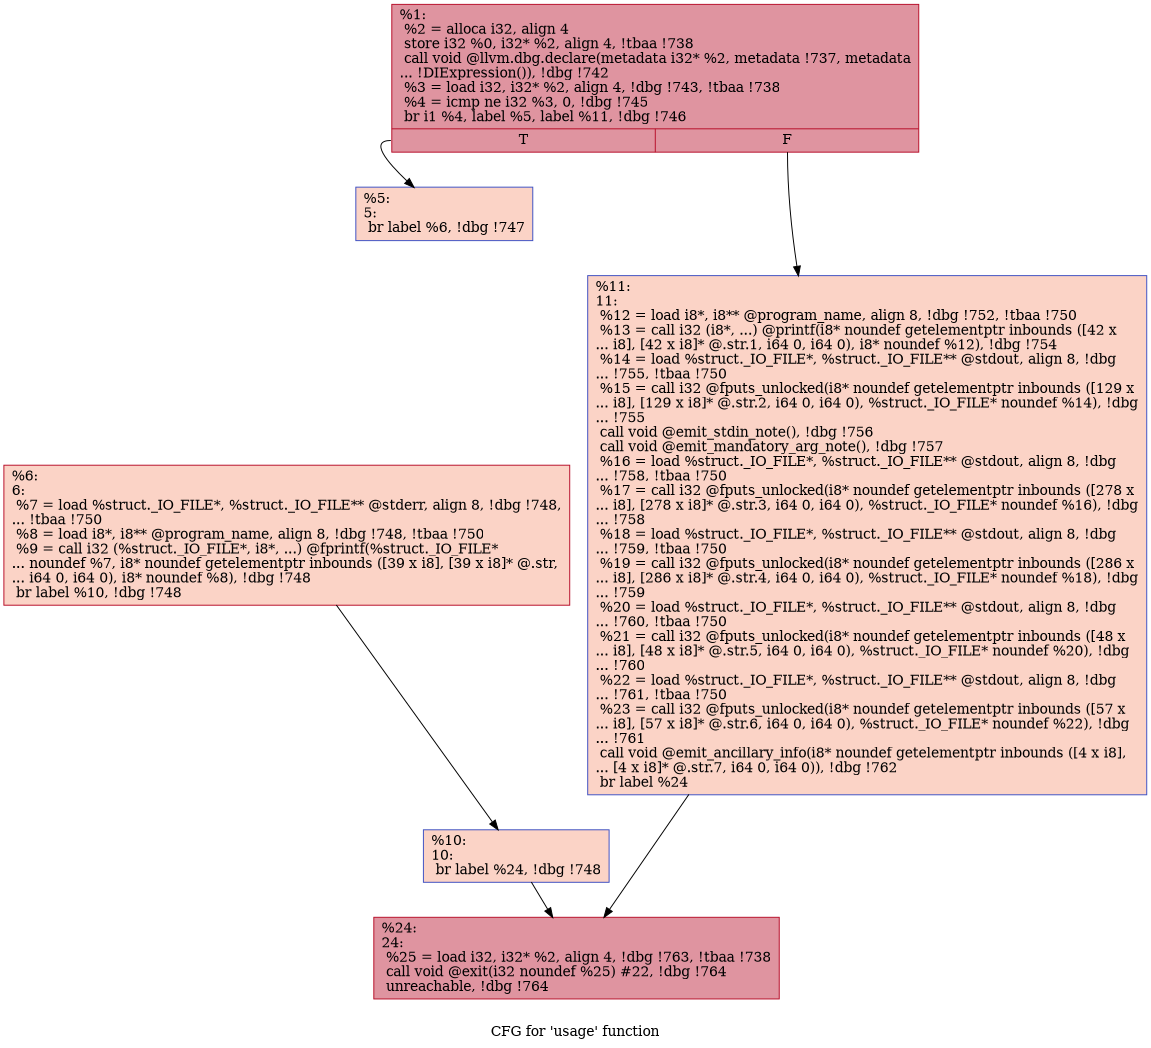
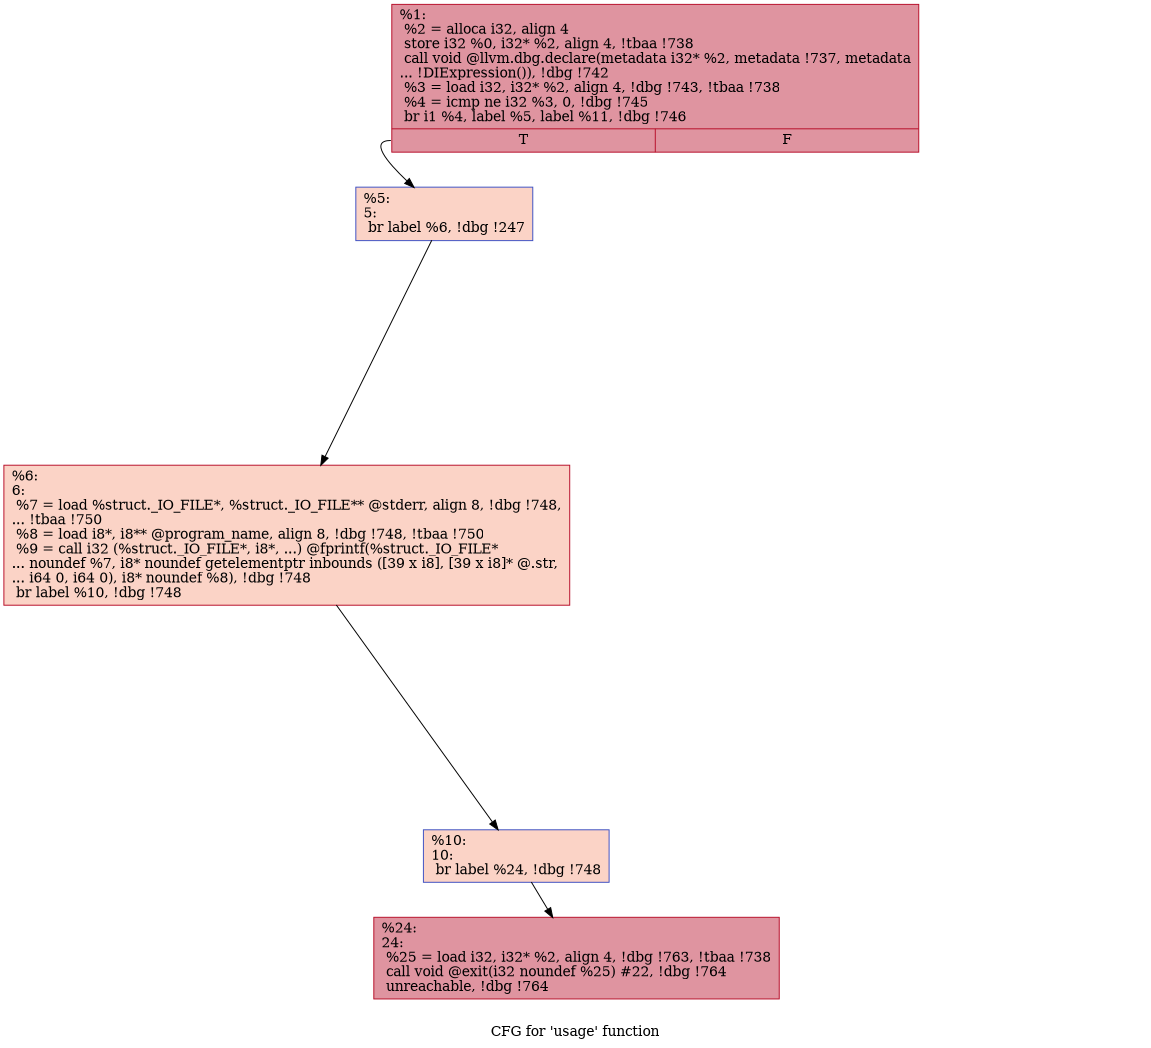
node "%5:": text "br label %6, !dbg !747" -> "br label %6, !dbg !247"
edge "%5:" -> "%6:": added
node "%11:": removed
